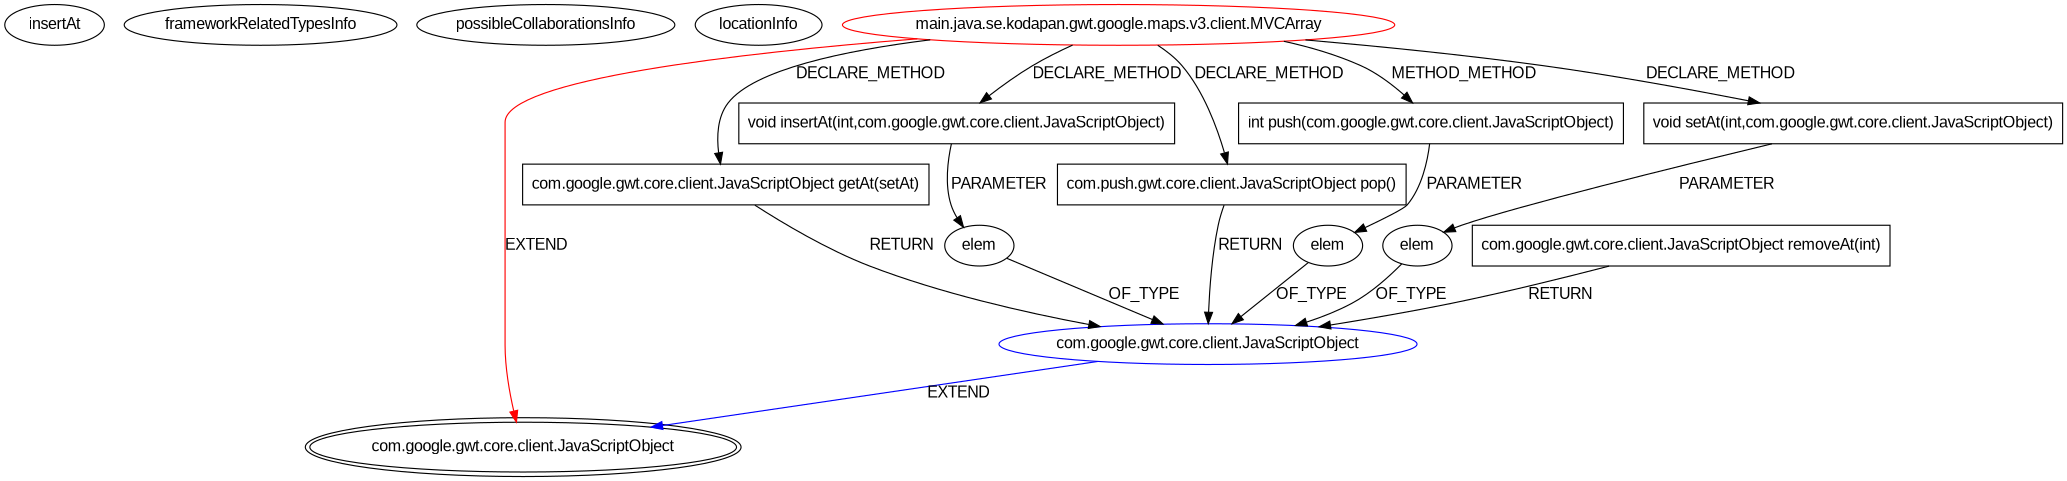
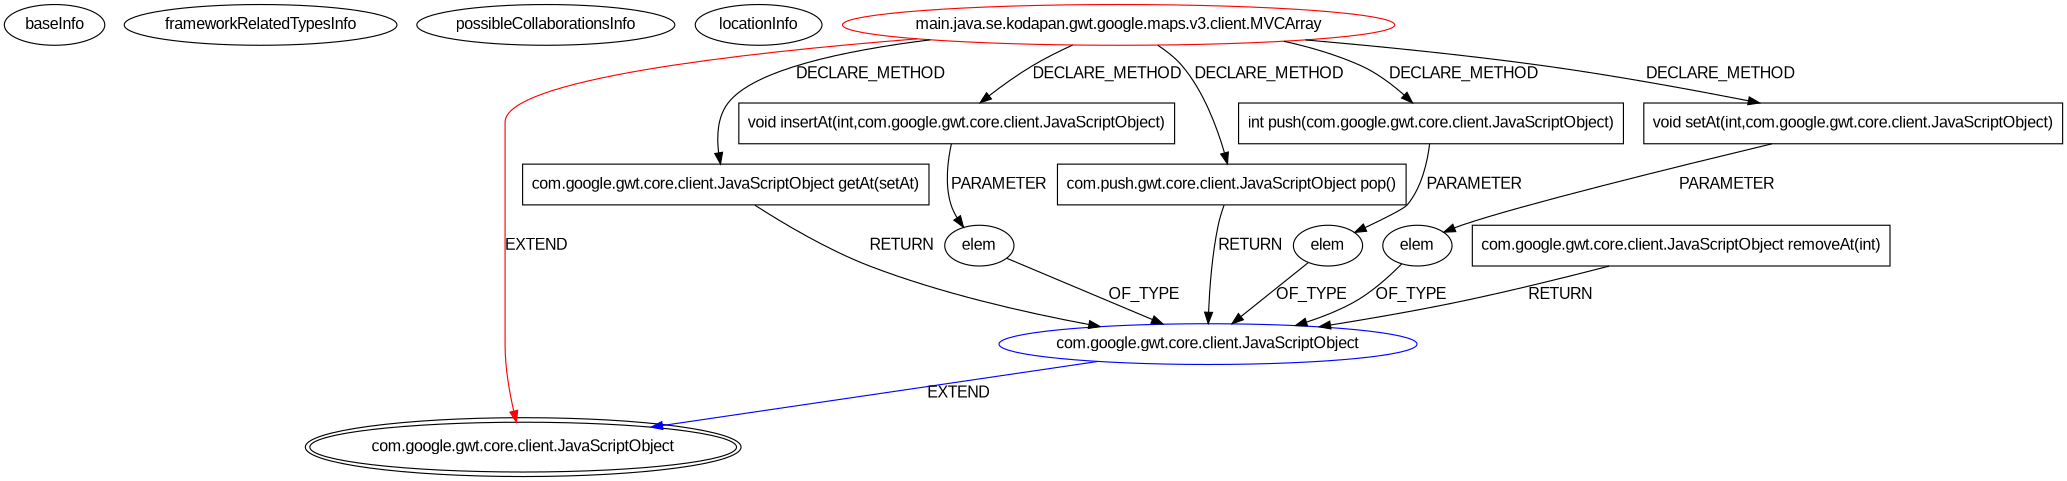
node "insertAt": label "insertAt" -> "baseInfo"
edge "main.java.se.kodapan.gwt.google.maps.v3.client.MVCArray" -> "int push(com.google.gwt.core.client.JavaScriptObject)": label "METHOD_METHOD" -> "DECLARE_METHOD"
